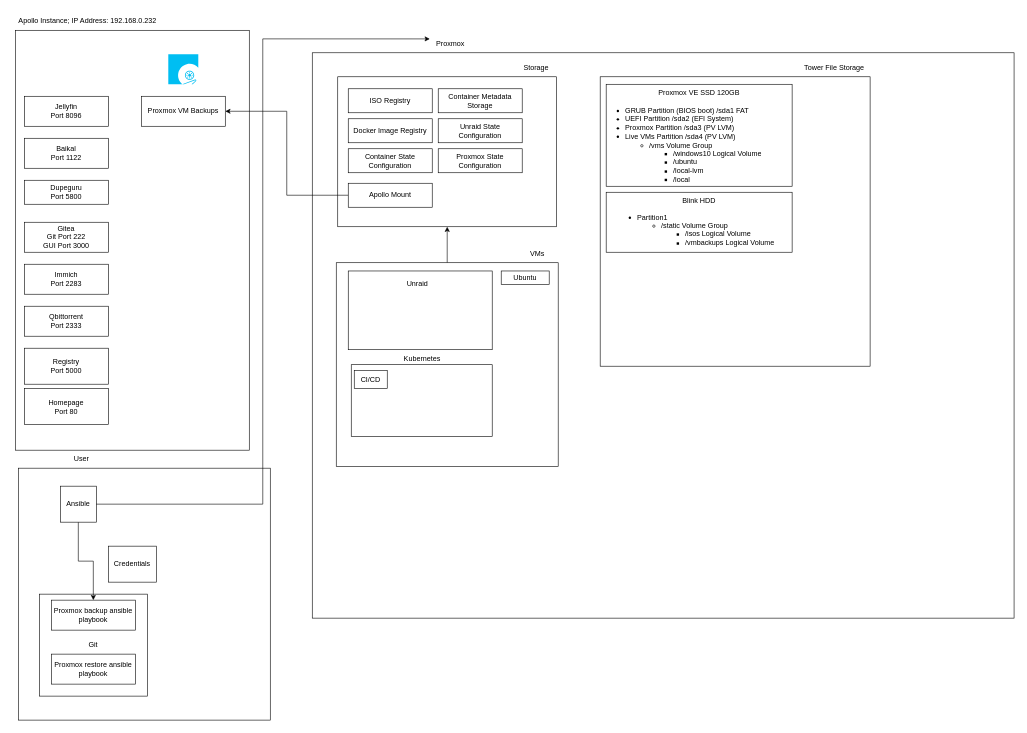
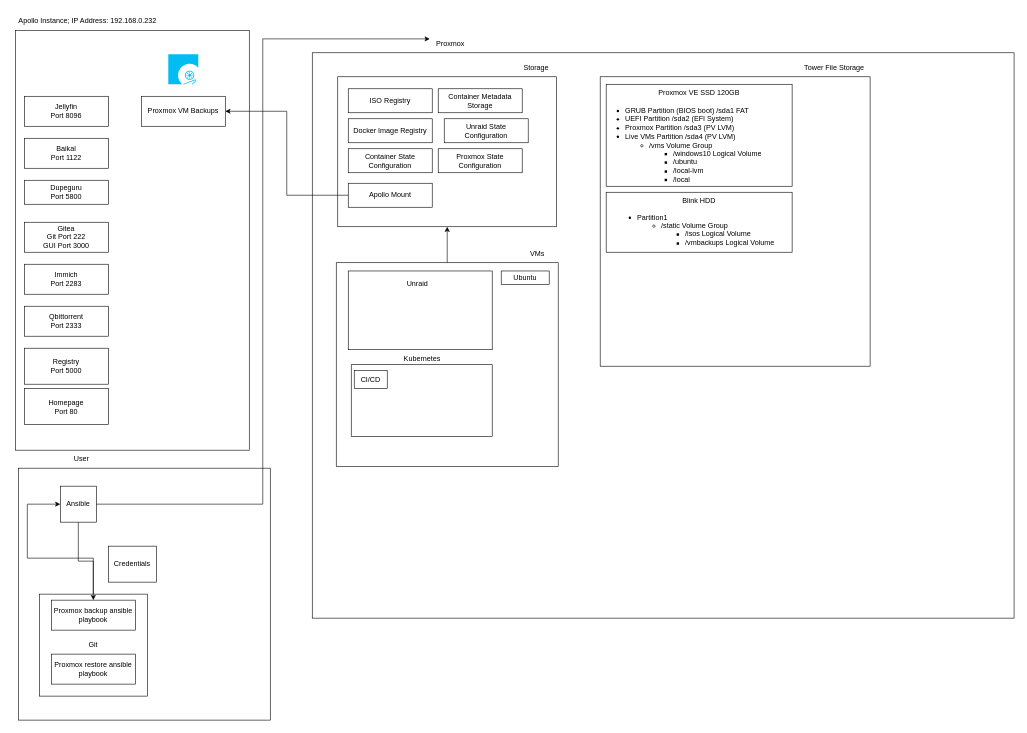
node "Unraid State Configuration": moved (480, 131) -> (486, 131)
edge "Git" -> "Ansible": added
